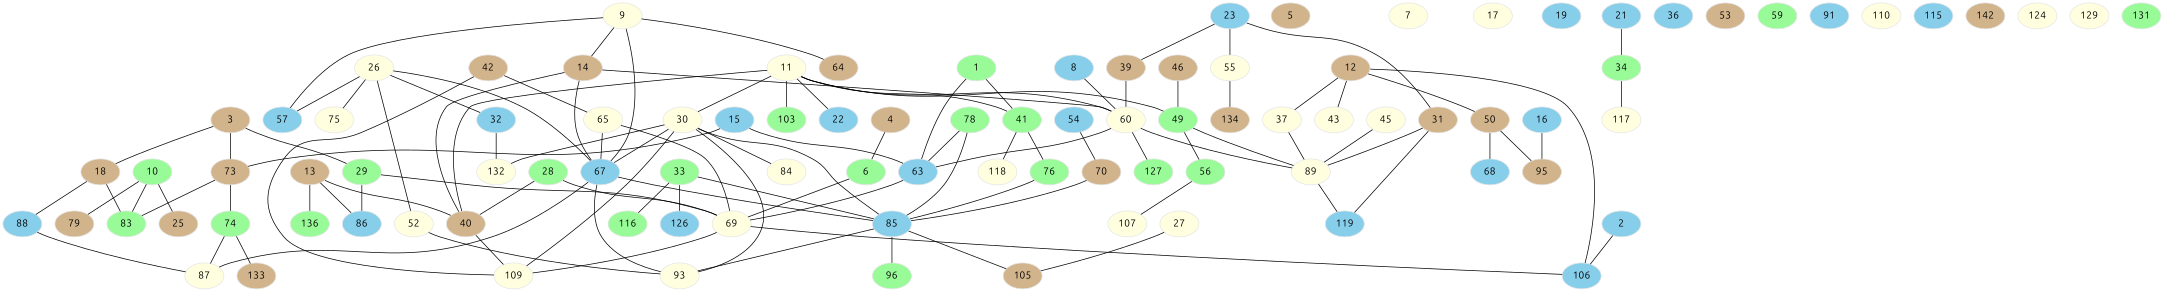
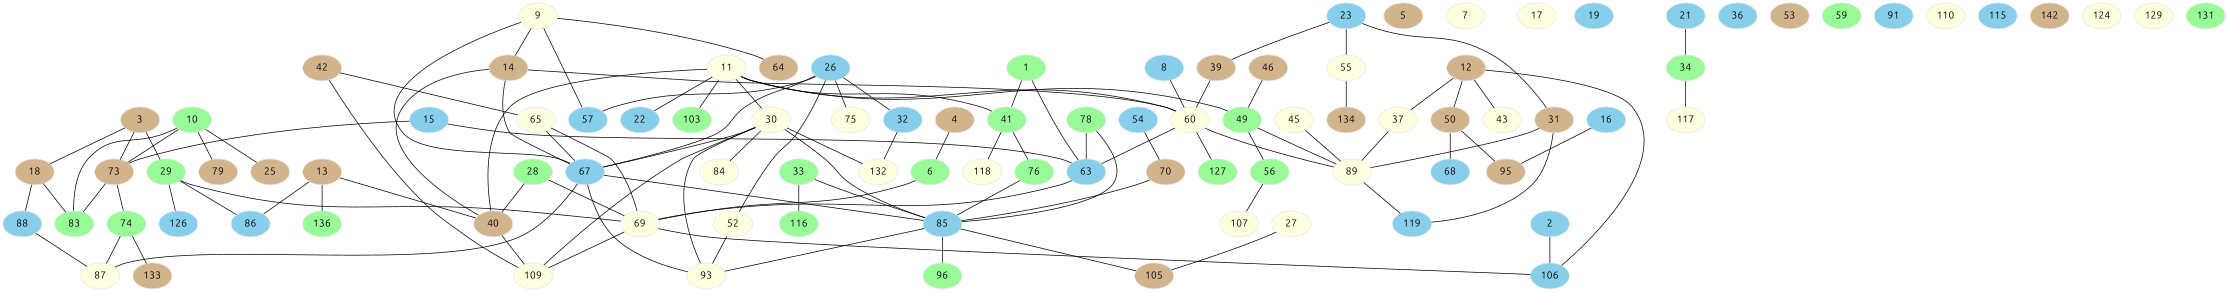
node "26": fillcolor lightyellow -> skyblue
edge "10" -- "73": added
edge "33" -- "126": now "29" -- "126"
